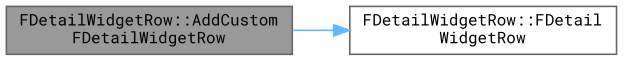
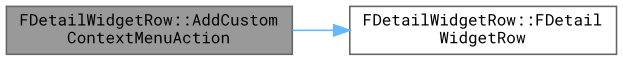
node "FDetailWidgetRow::AddCustom FDetailWidgetRow": label "FDetailWidgetRow::AddCustom FDetailWidgetRow" -> "FDetailWidgetRow::AddCustom ContextMenuAction"
